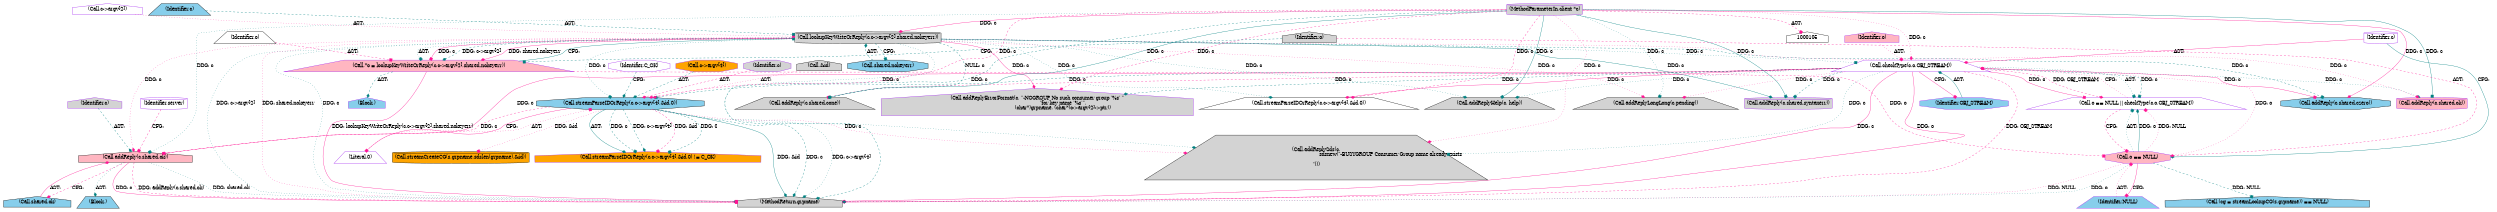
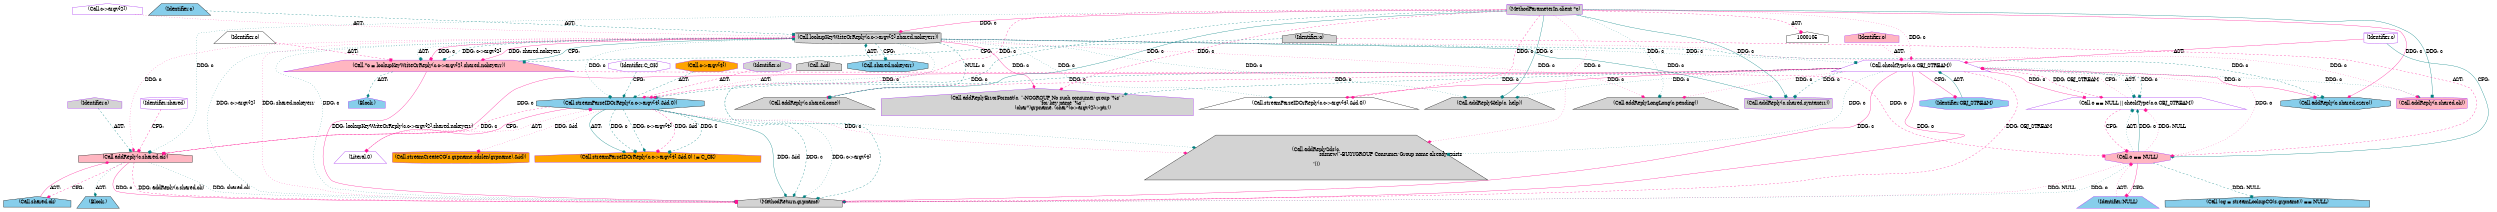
node "(Identifier,server)": label "(Identifier,server)" -> "(Identifier,shared)"
node "(Call,streamCreateCG(s,grpname,sdslen(grpname),&id))": color black -> purple
